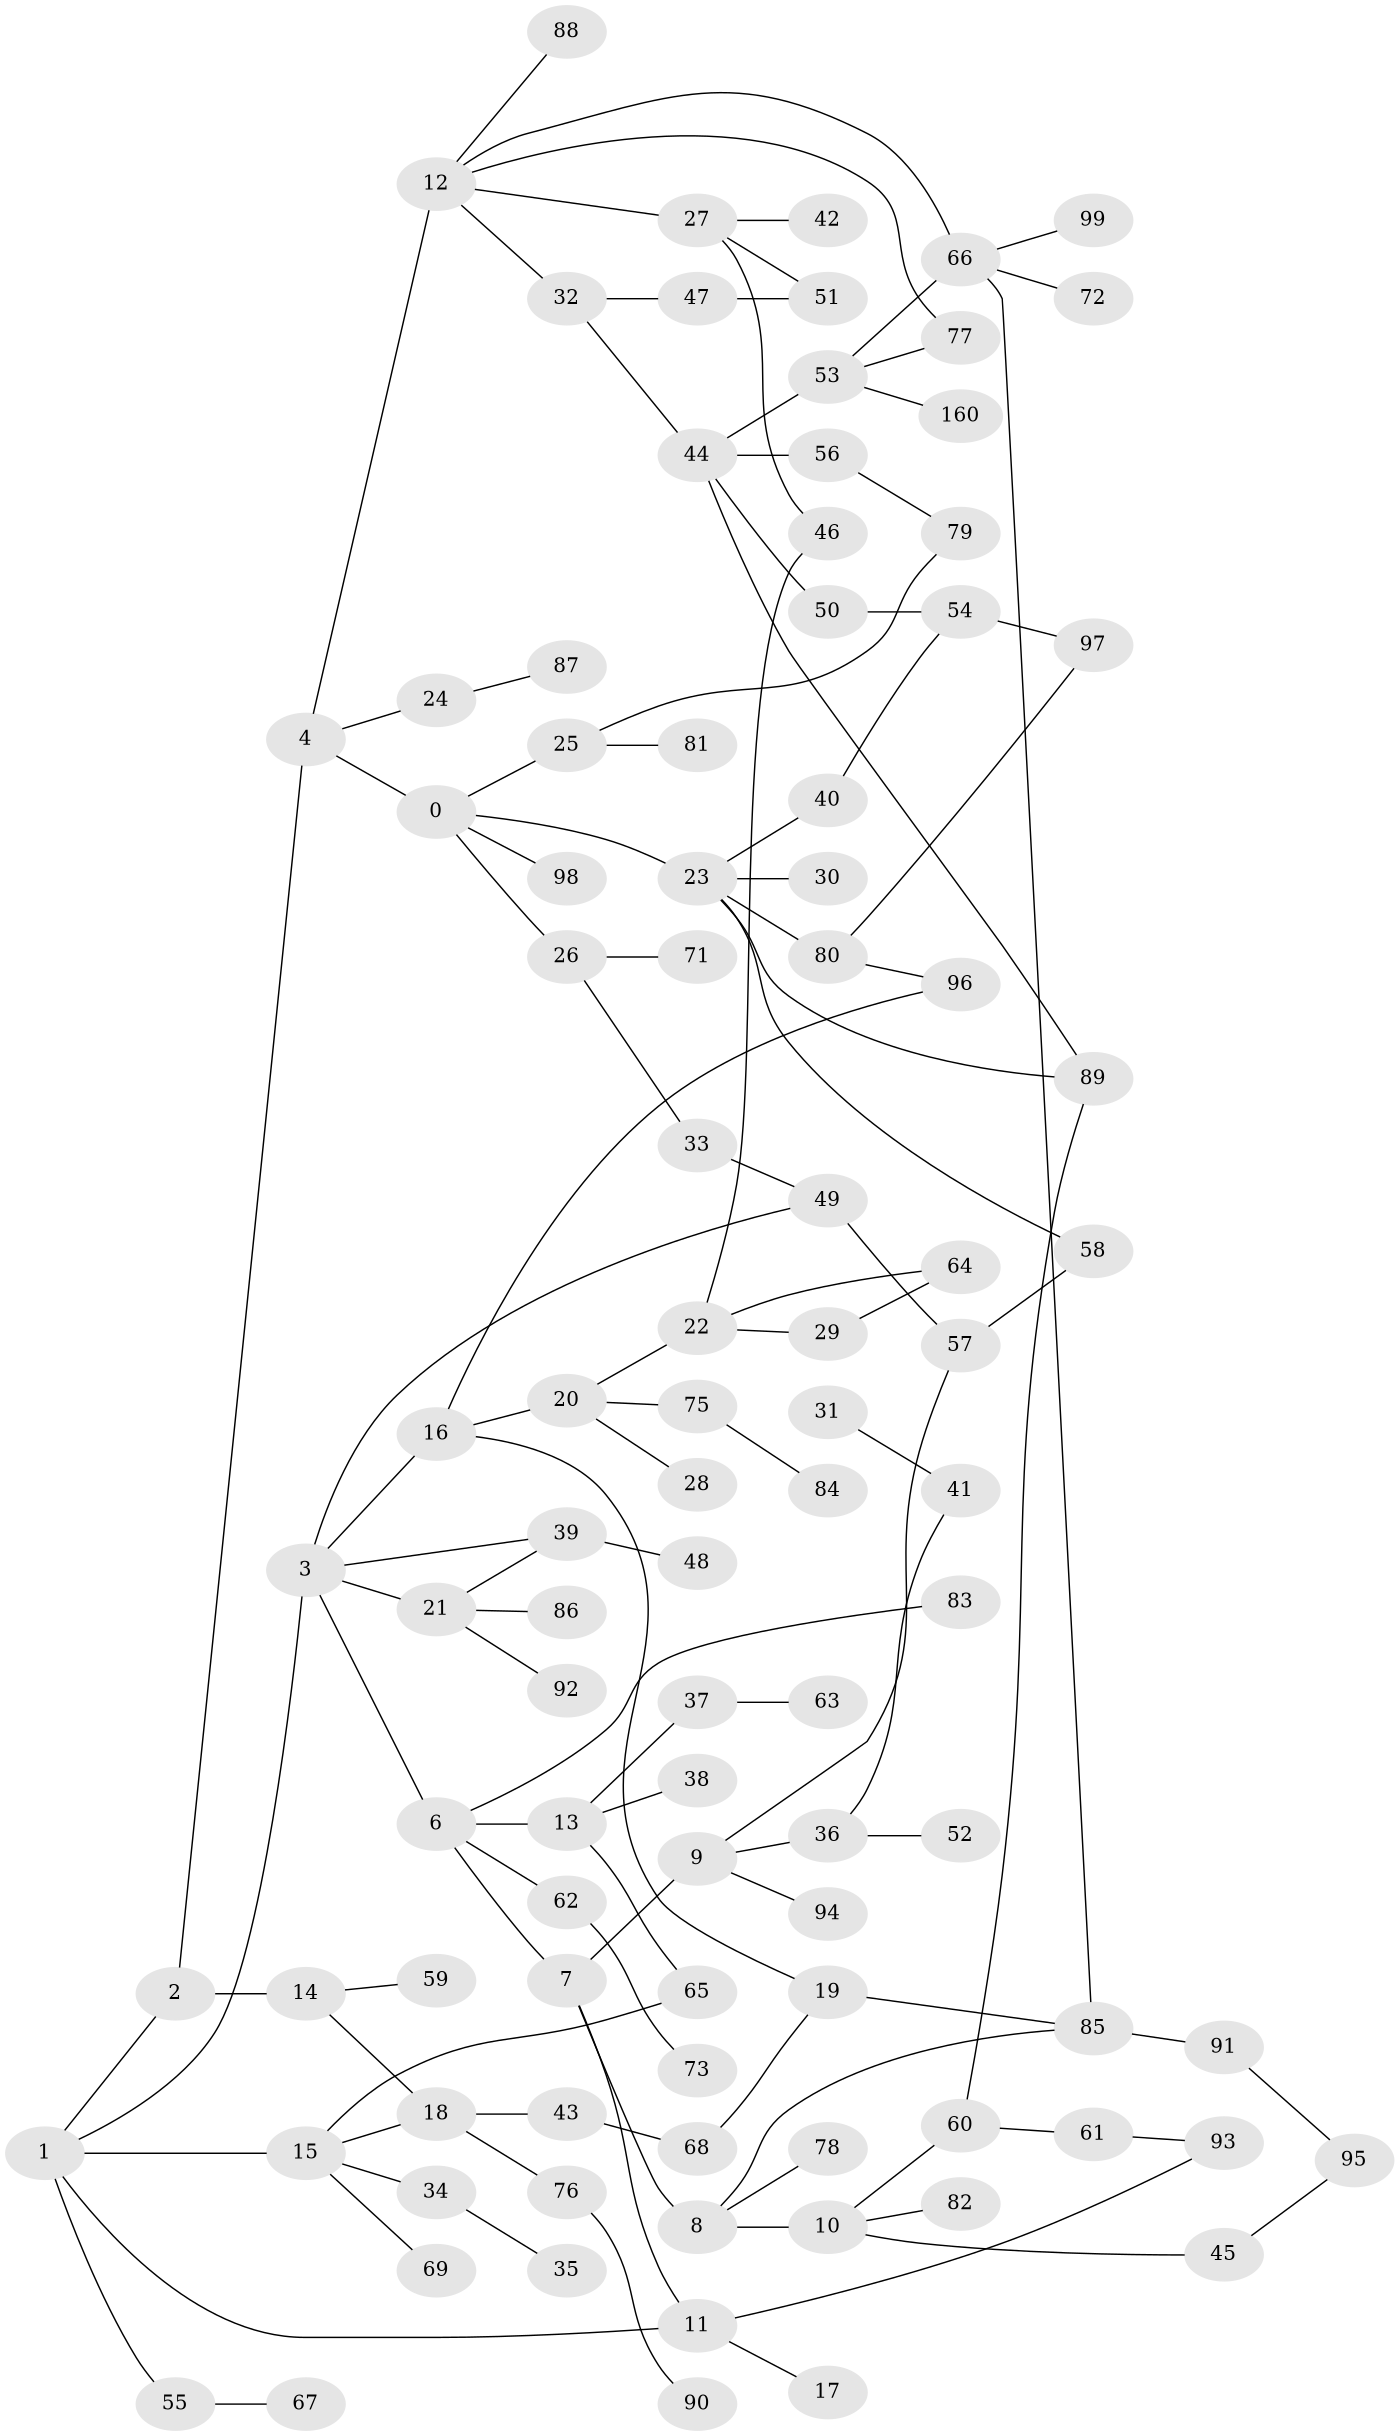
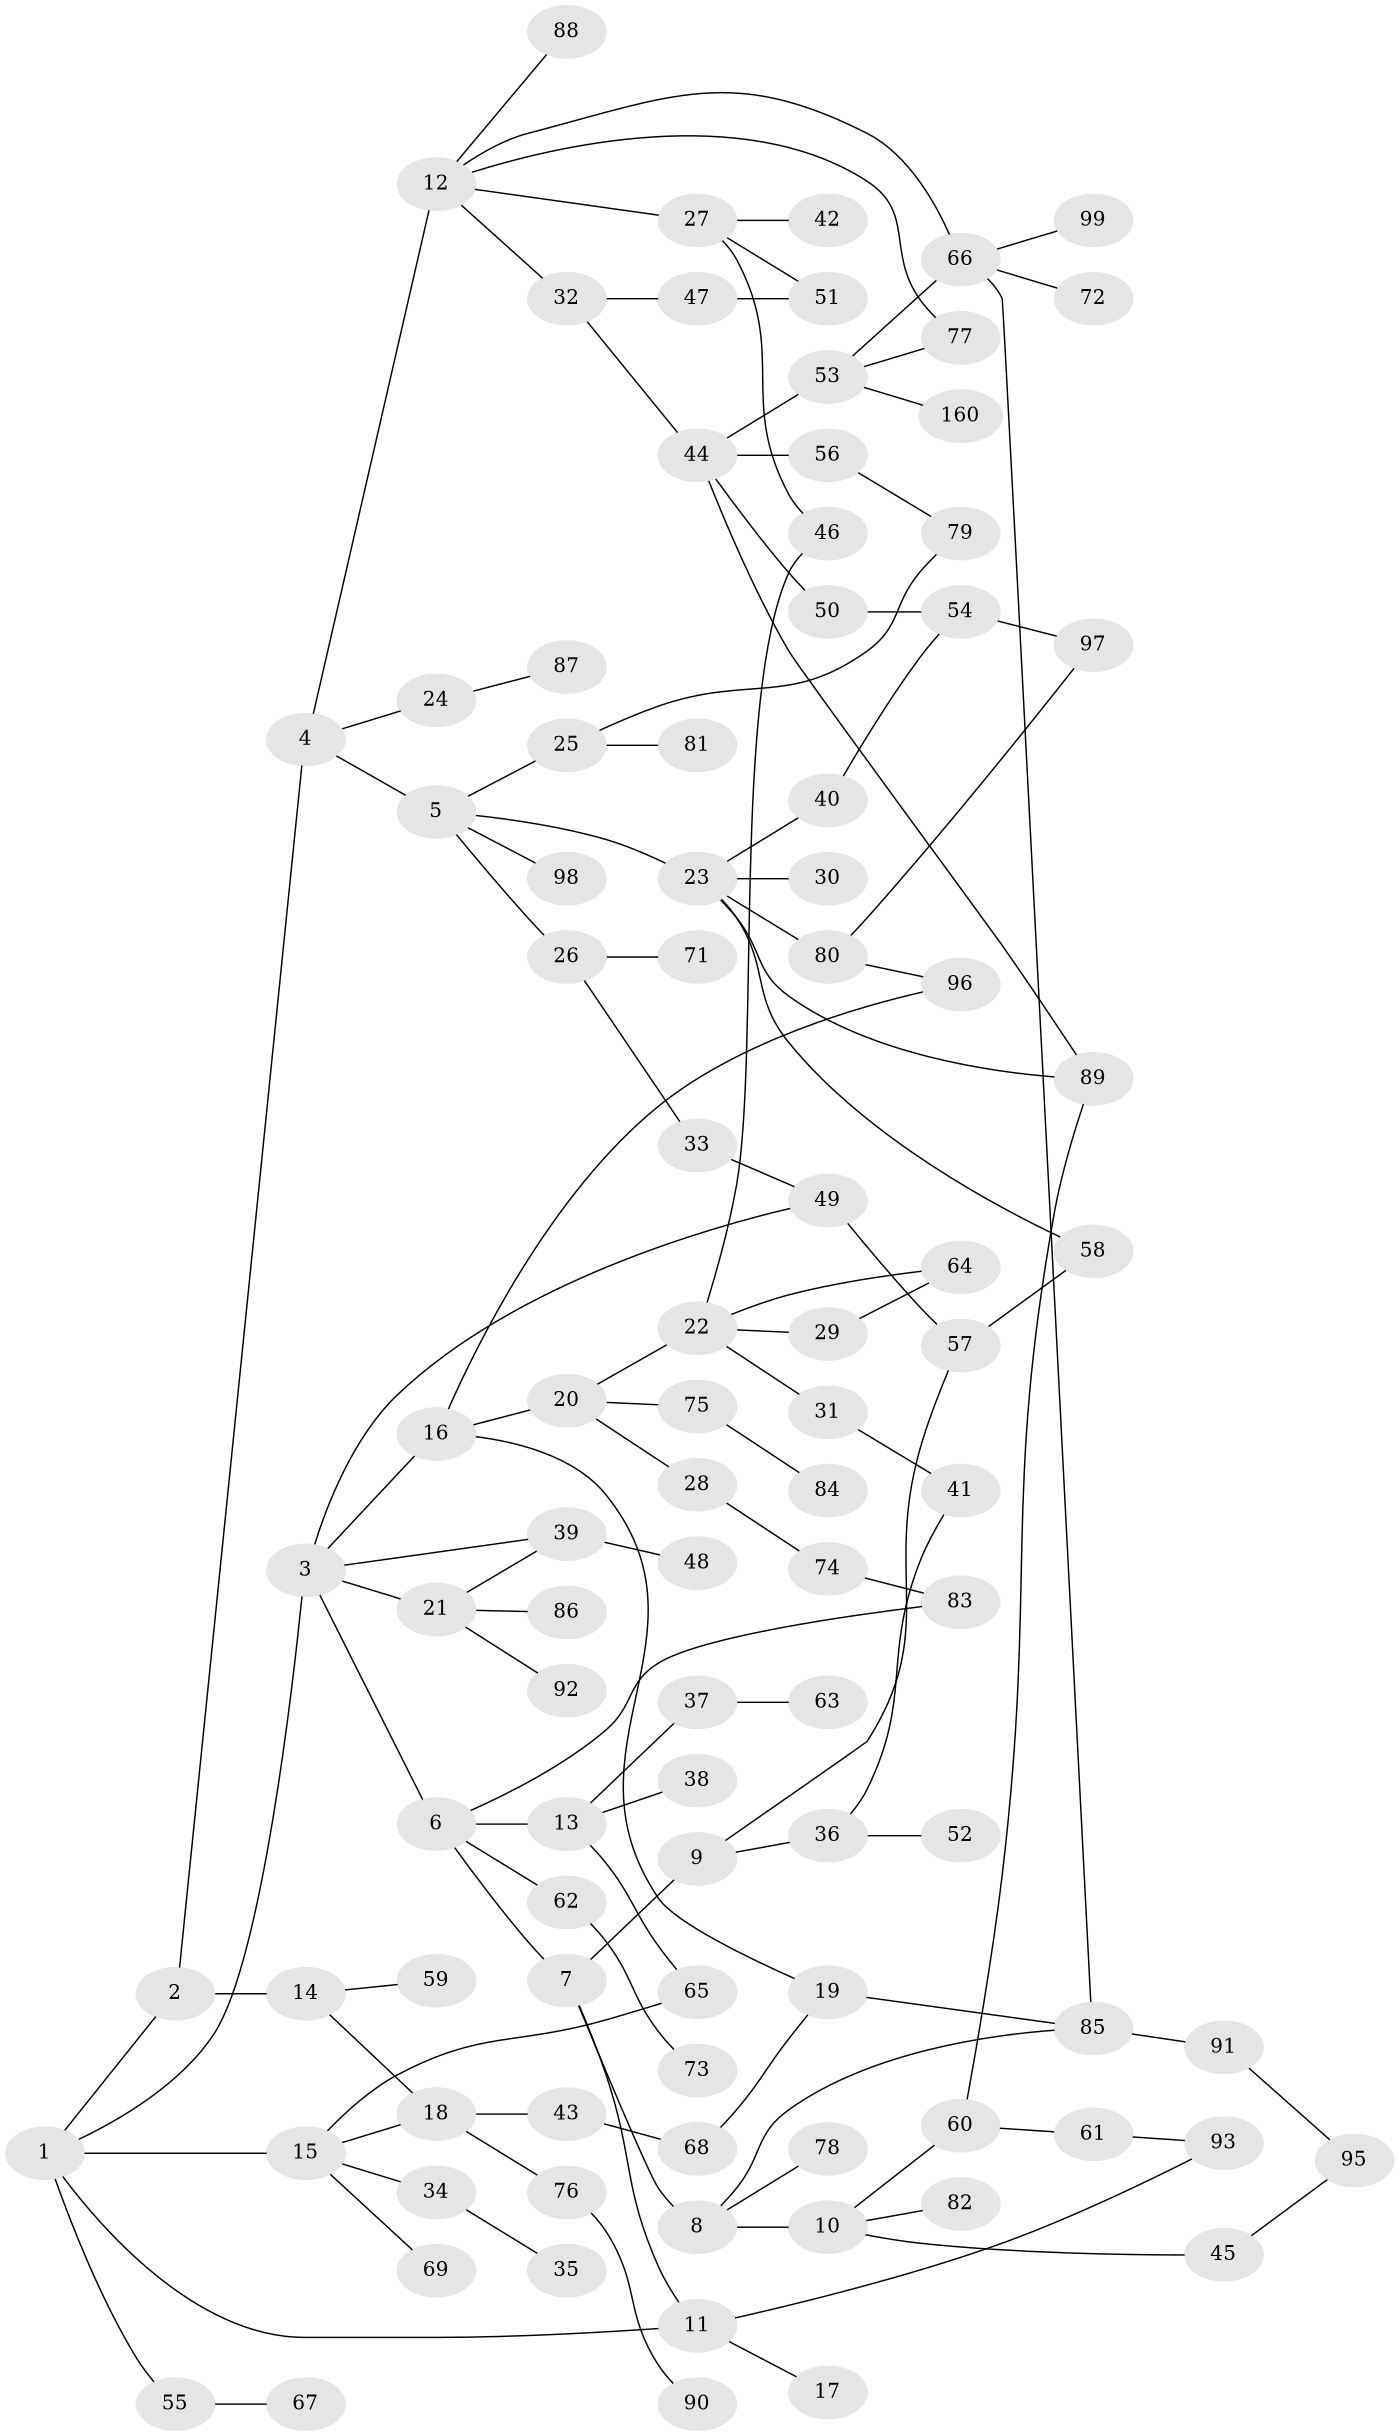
node "0": label "0" -> "5"
edge "22" -- "31": added
node "74": added
node "94": removed
